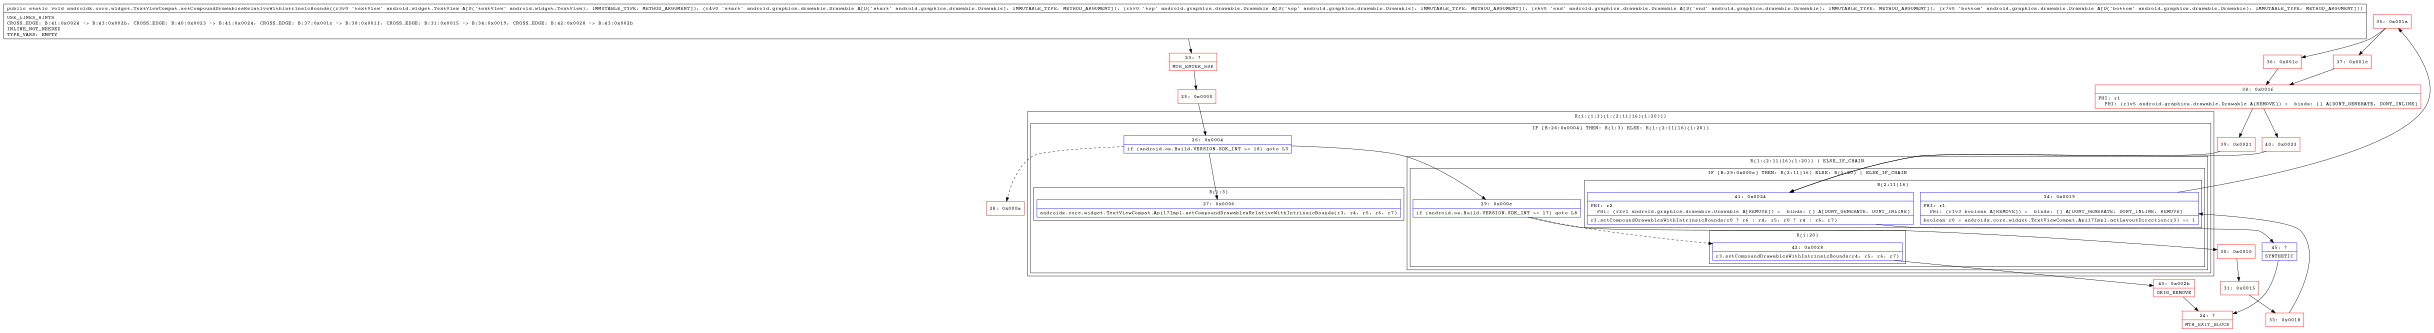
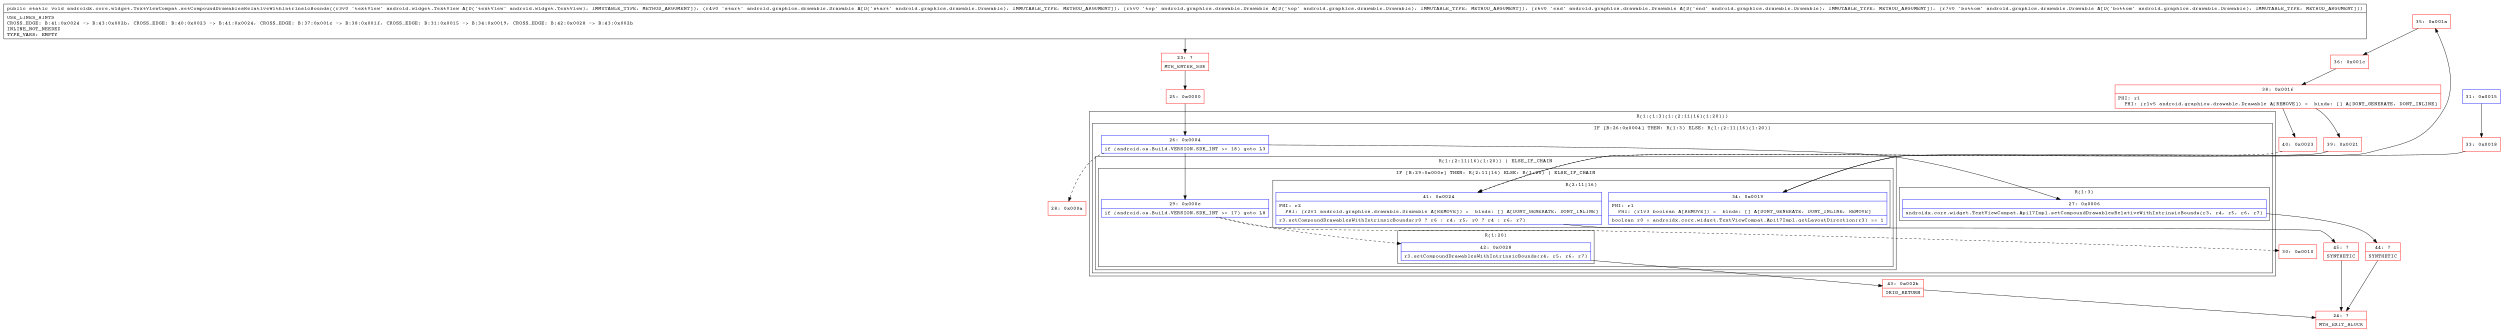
node "37: 0x001e": removed
edge "40: 0x0023" -> "41: 0x0024": style solid -> dashed
edge "29: 0x000e" -> "30: 0x0010": style solid -> dashed
node "45: ?": color blue -> red
node "44: ?": added
edge "30: 0x0010" -> "31: 0x0015": removed
node "31: 0x0015": color red -> blue
node "43: 0x002b": text "ORIG_REMOVE" -> "ORIG_RETURN"
